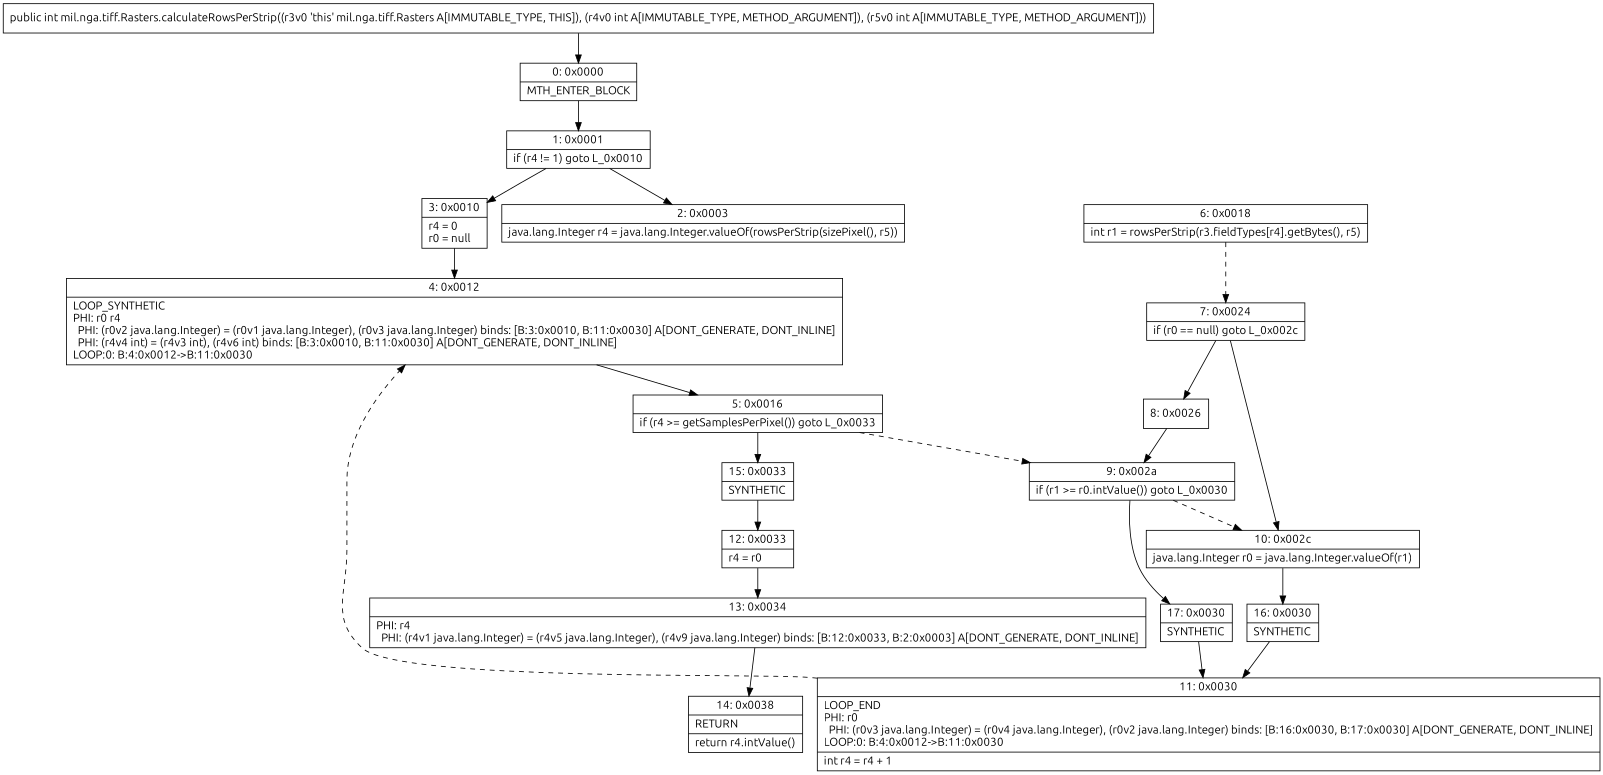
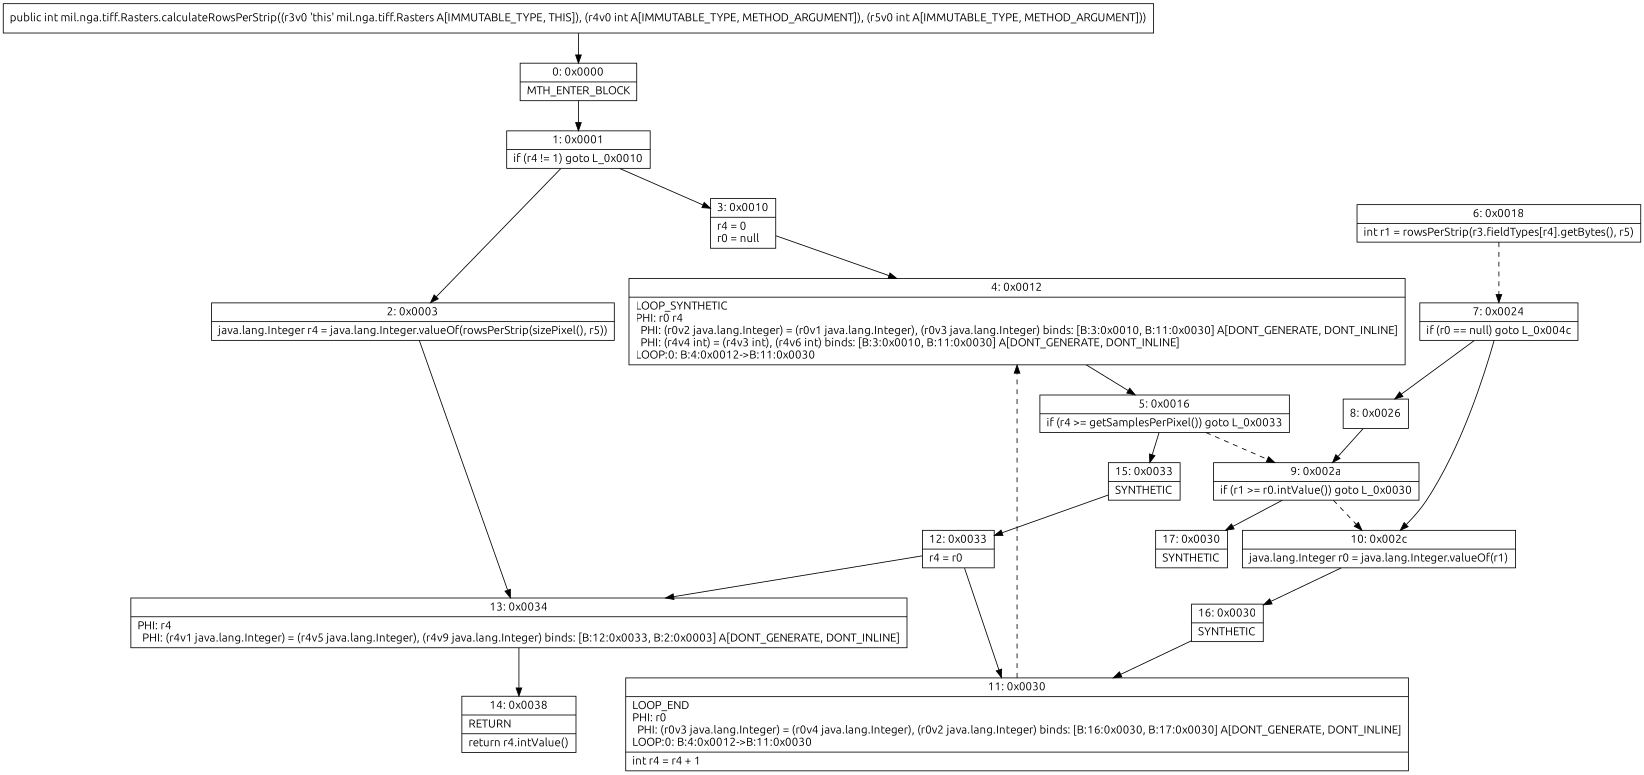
node "7: 0x0024": text "if (r0 == null) goto L_0x002c" -> "if (r0 == null) goto L_0x004c"
edge "2: 0x0003" -> "13: 0x0034": added
edge "17: 0x0030" -> "11: 0x0030": now "12: 0x0033" -> "11: 0x0030"
